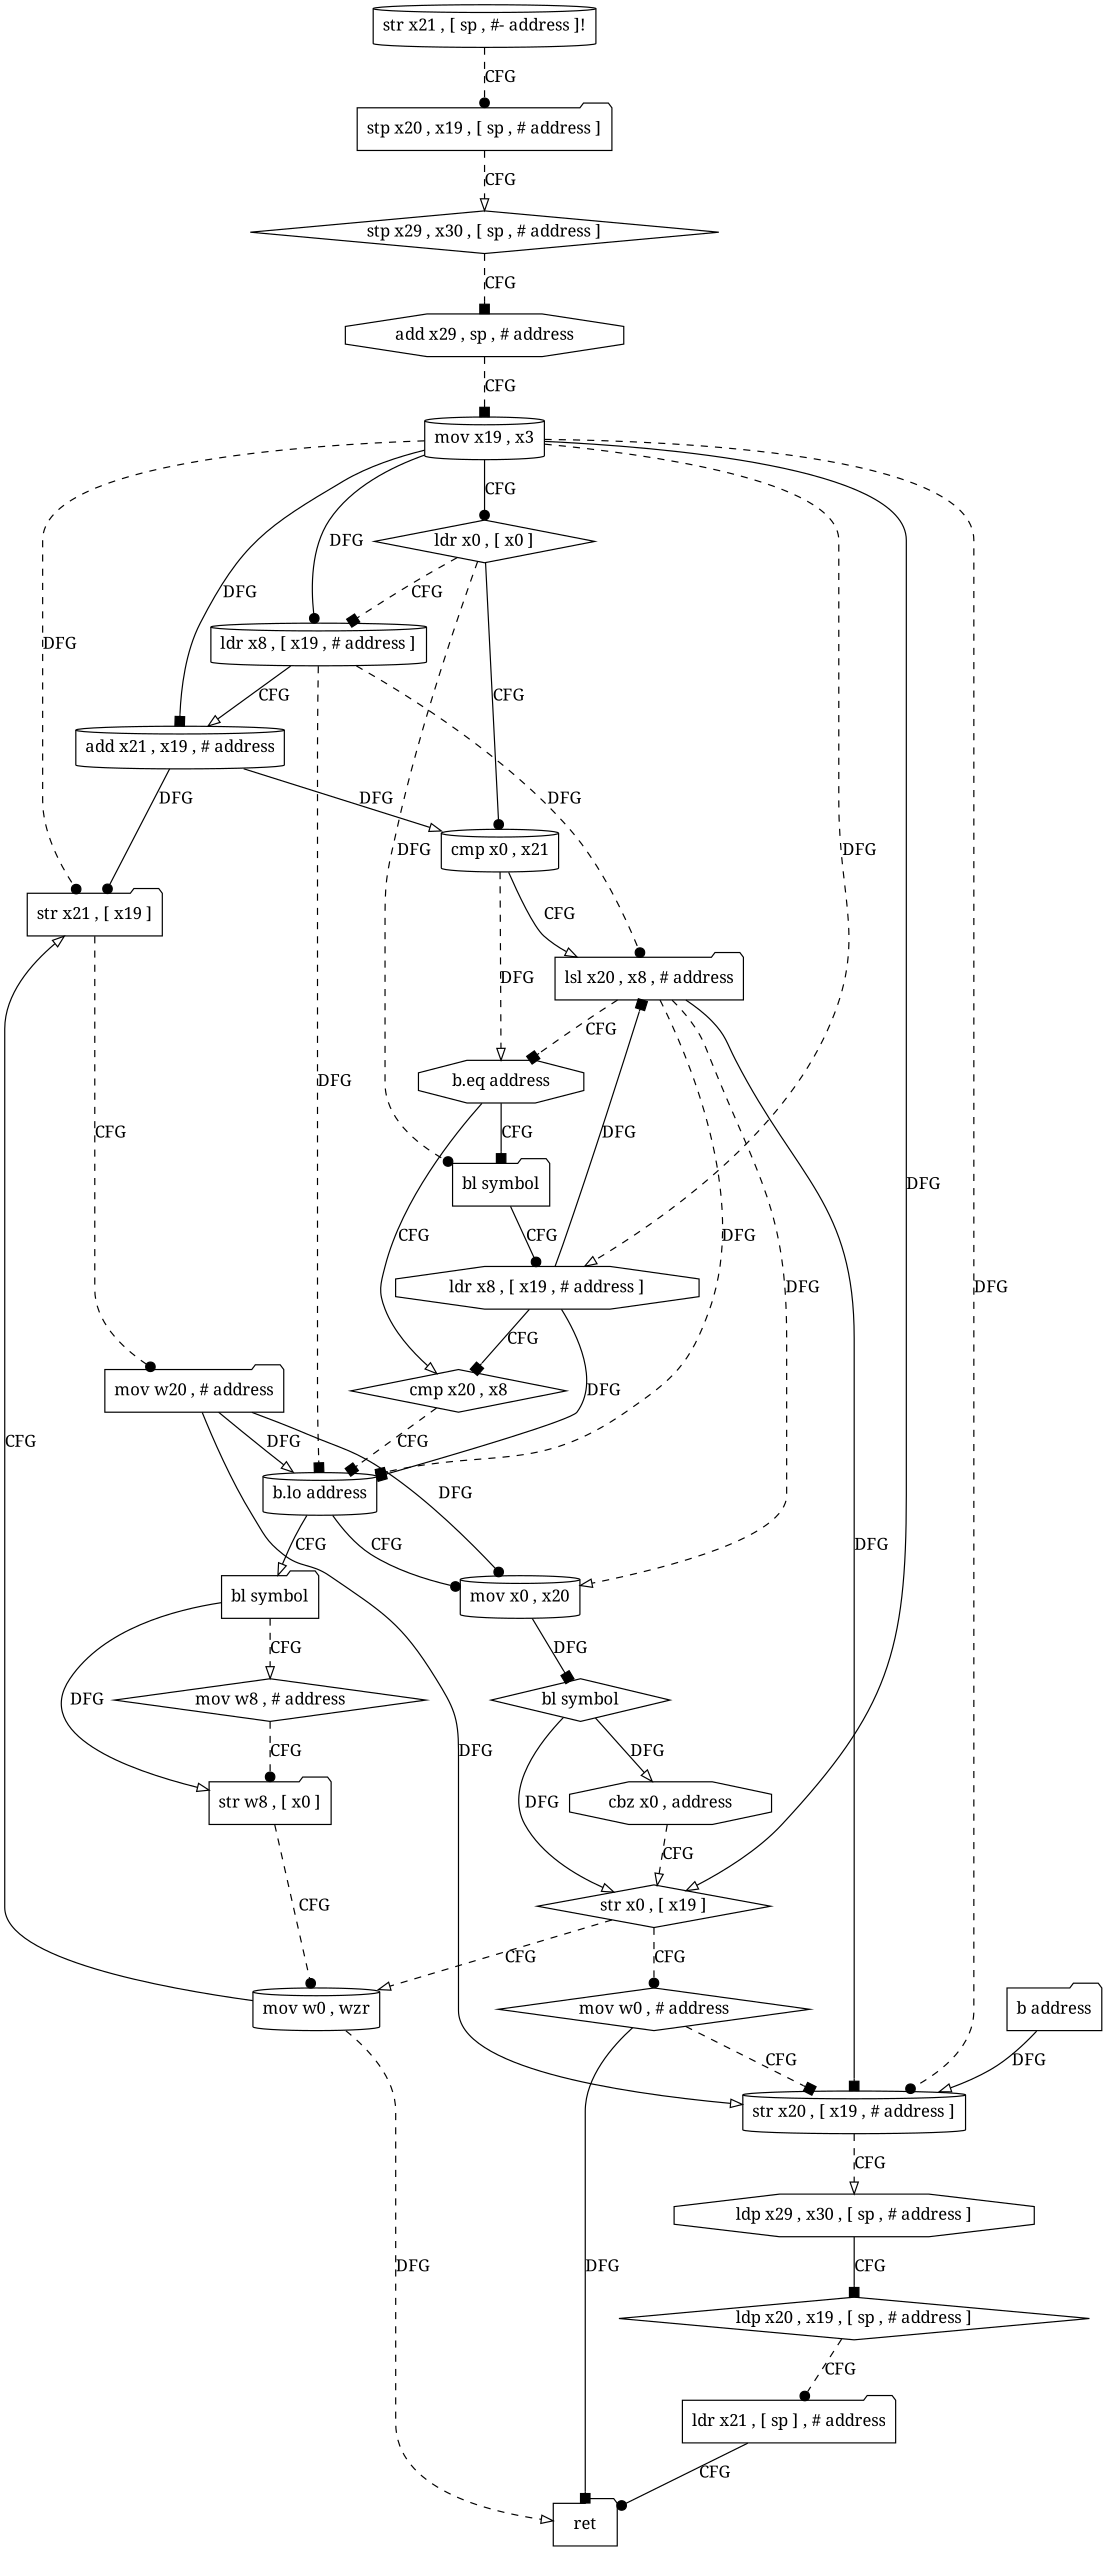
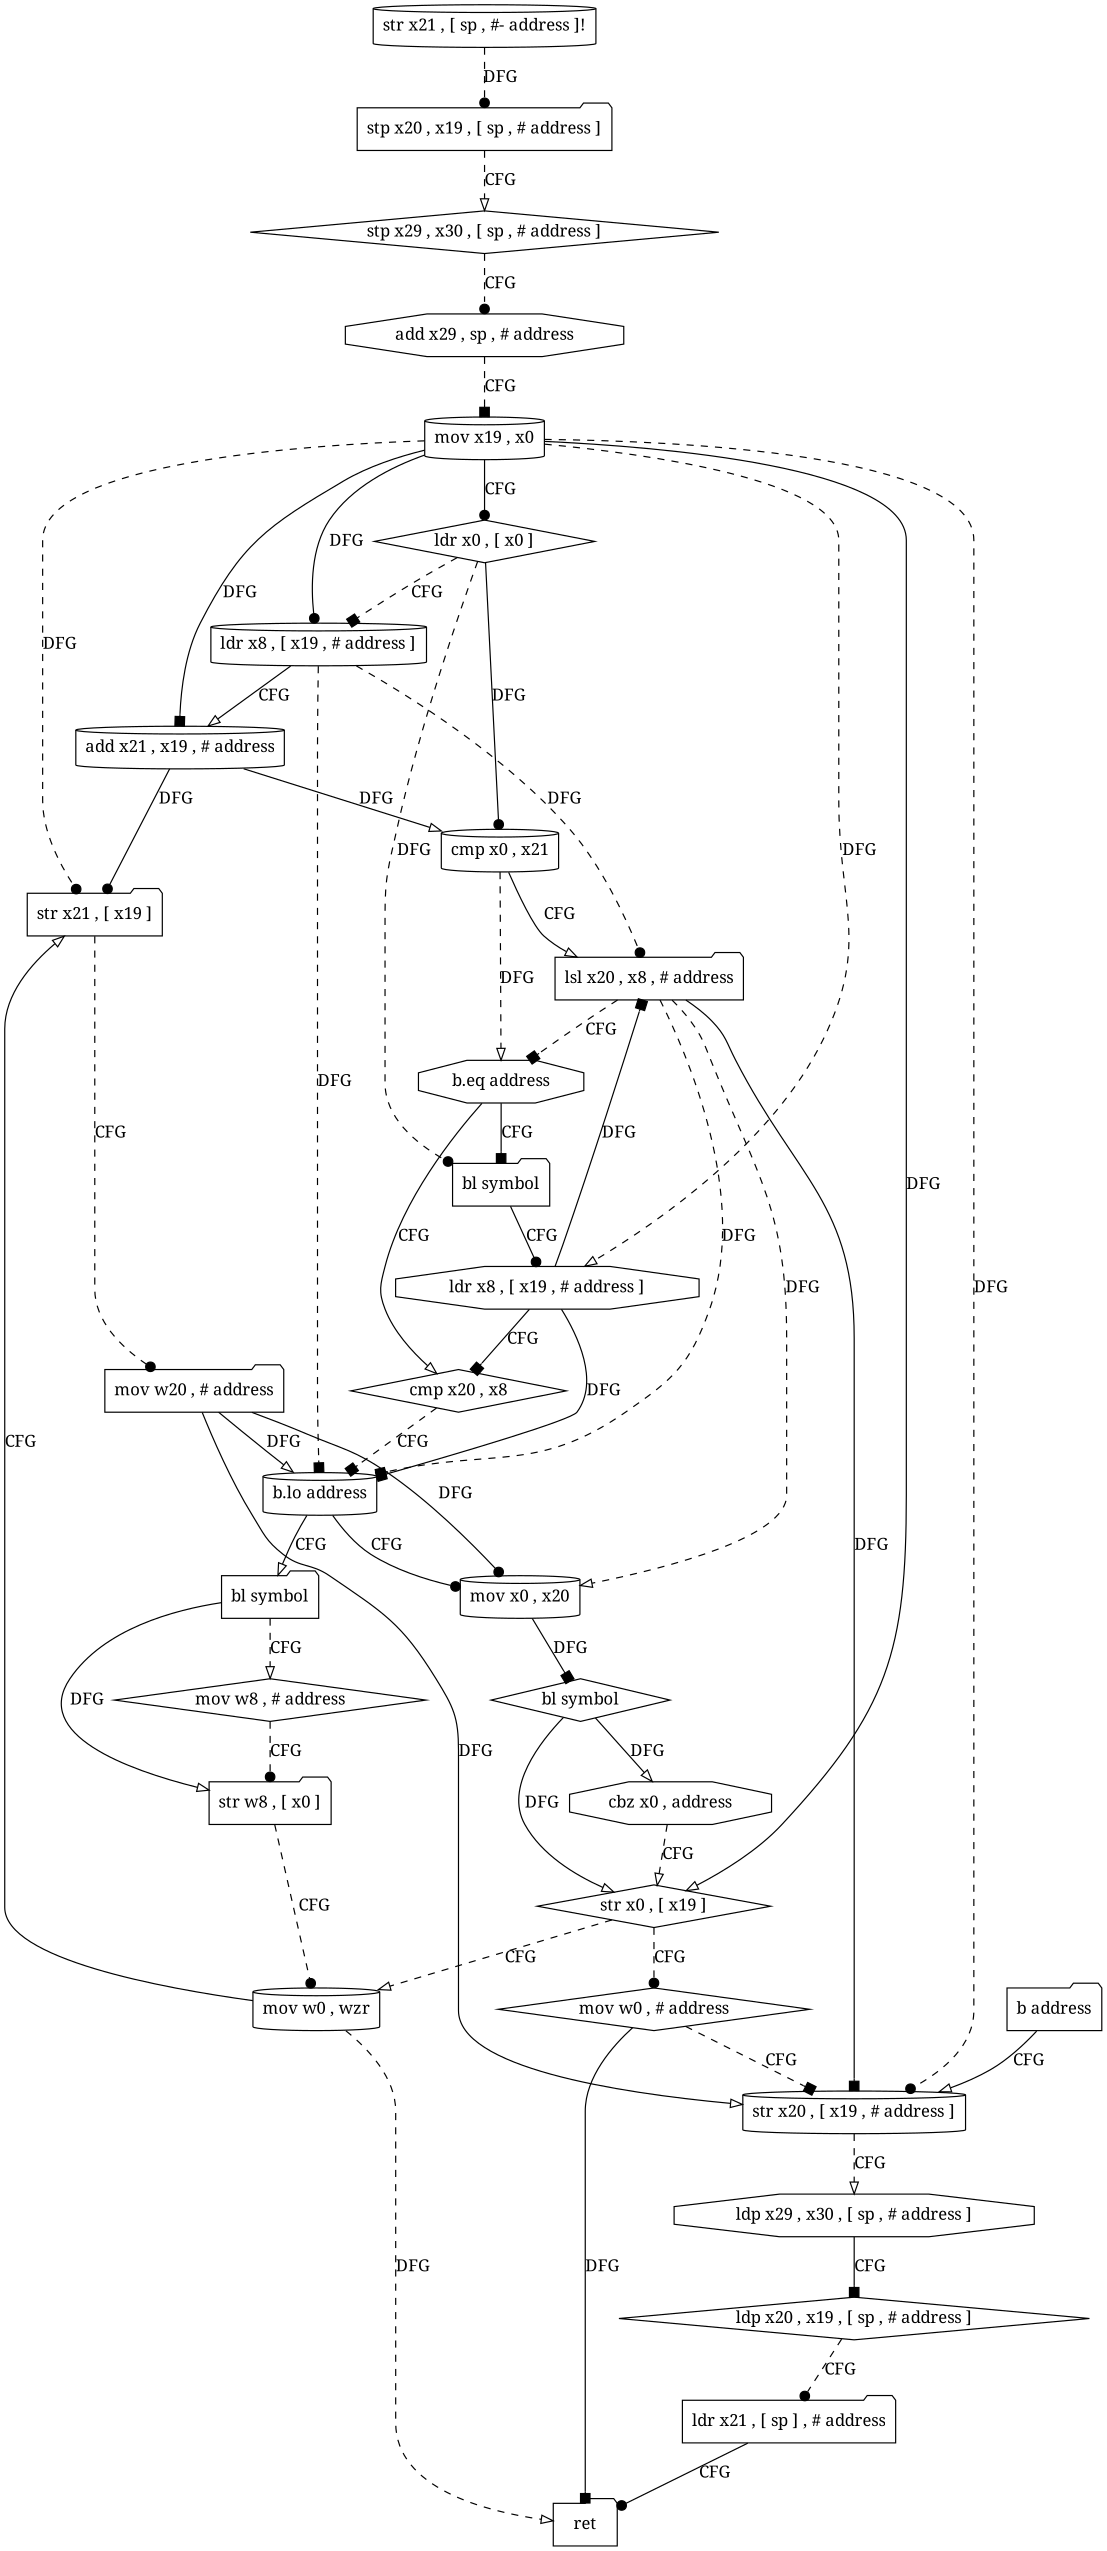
edge "str x21 , [ sp , #- address ]!" -> "stp x20 , x19 , [ sp , # address ]": label "CFG" -> "DFG"
edge "stp x29 , x30 , [ sp , # address ]" -> "add x29 , sp , # address": arrowhead box -> dot
node "mov x19 , x3": label "mov x19 , x3" -> "mov x19 , x0"
edge "ldr x0 , [ x0 ]" -> "cmp x0 , x21": label "CFG" -> "DFG"
edge "b address" -> "str x20 , [ x19 , # address ]": label "DFG" -> "CFG"
